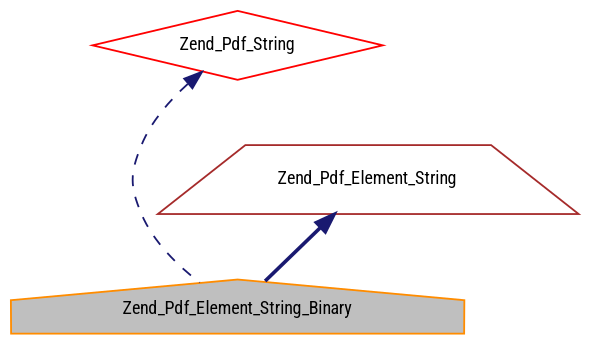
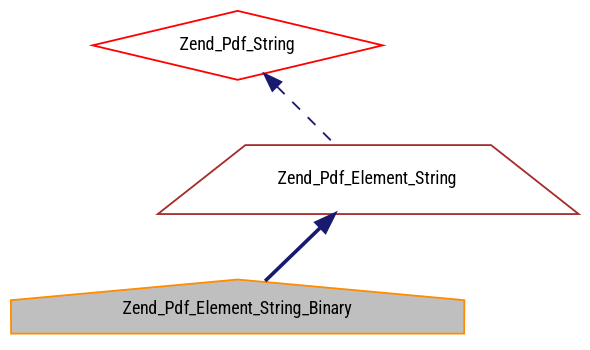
edge "Zend_Pdf_Element_String_Binary" -> "Zend_Pdf_String": now "Zend_Pdf_Element_String" -> "Zend_Pdf_String"
